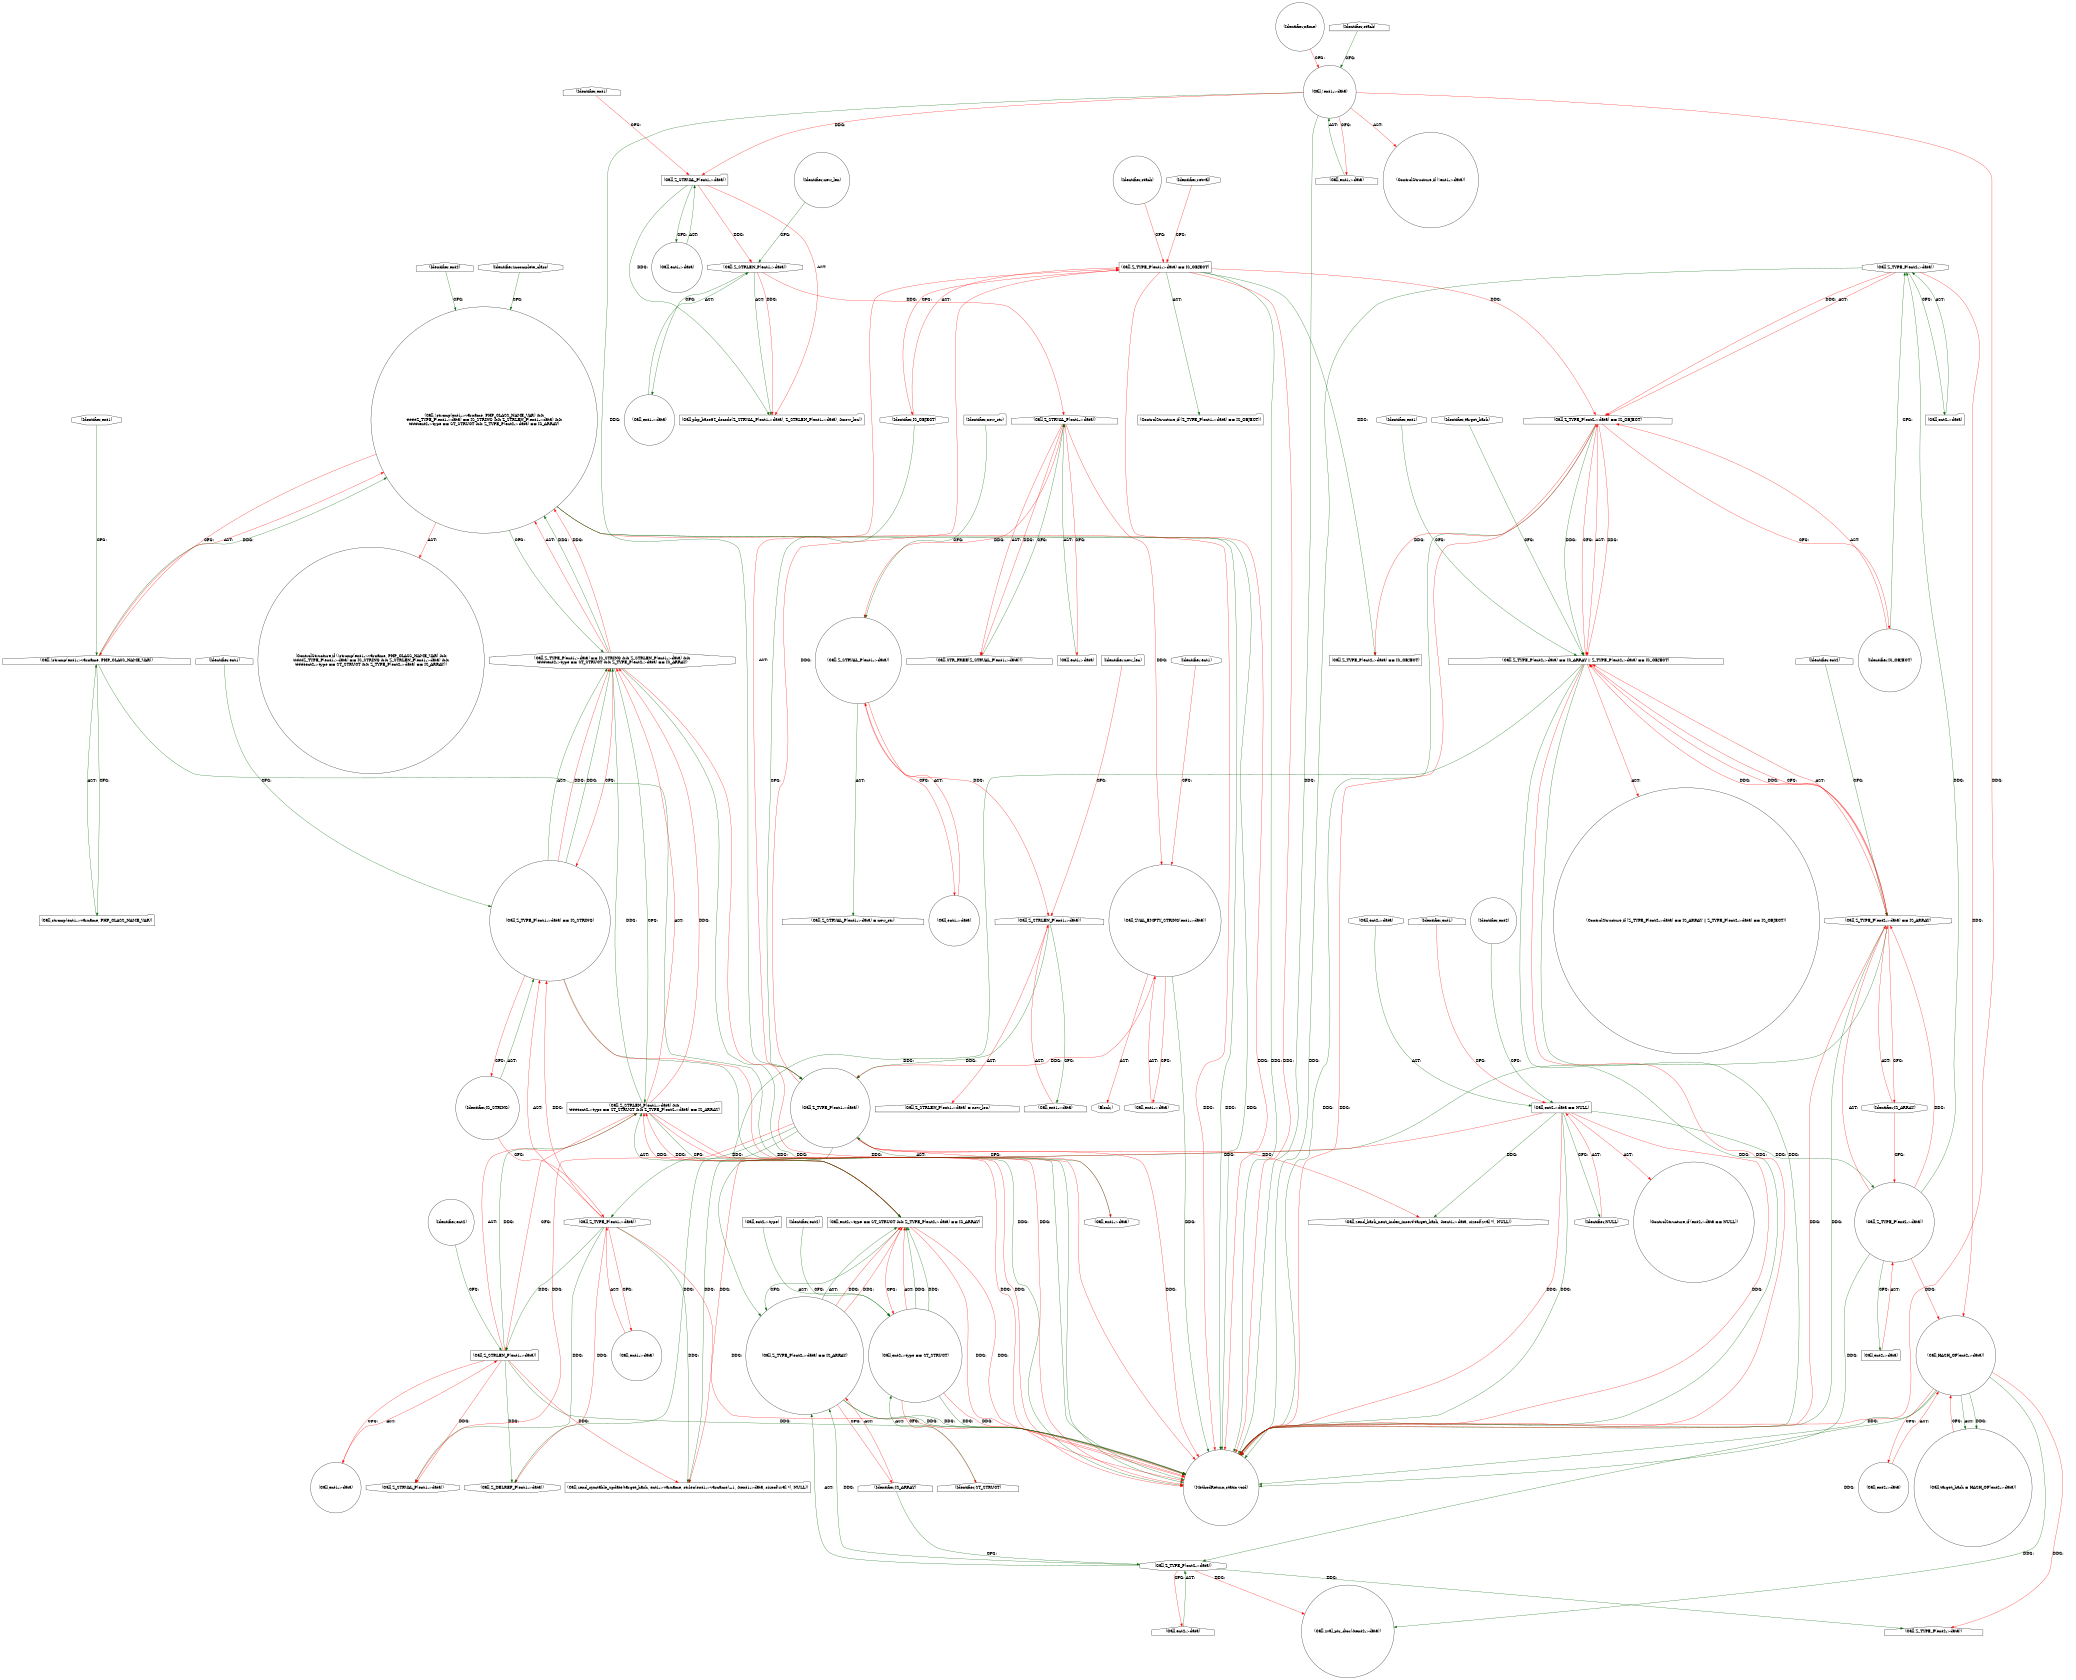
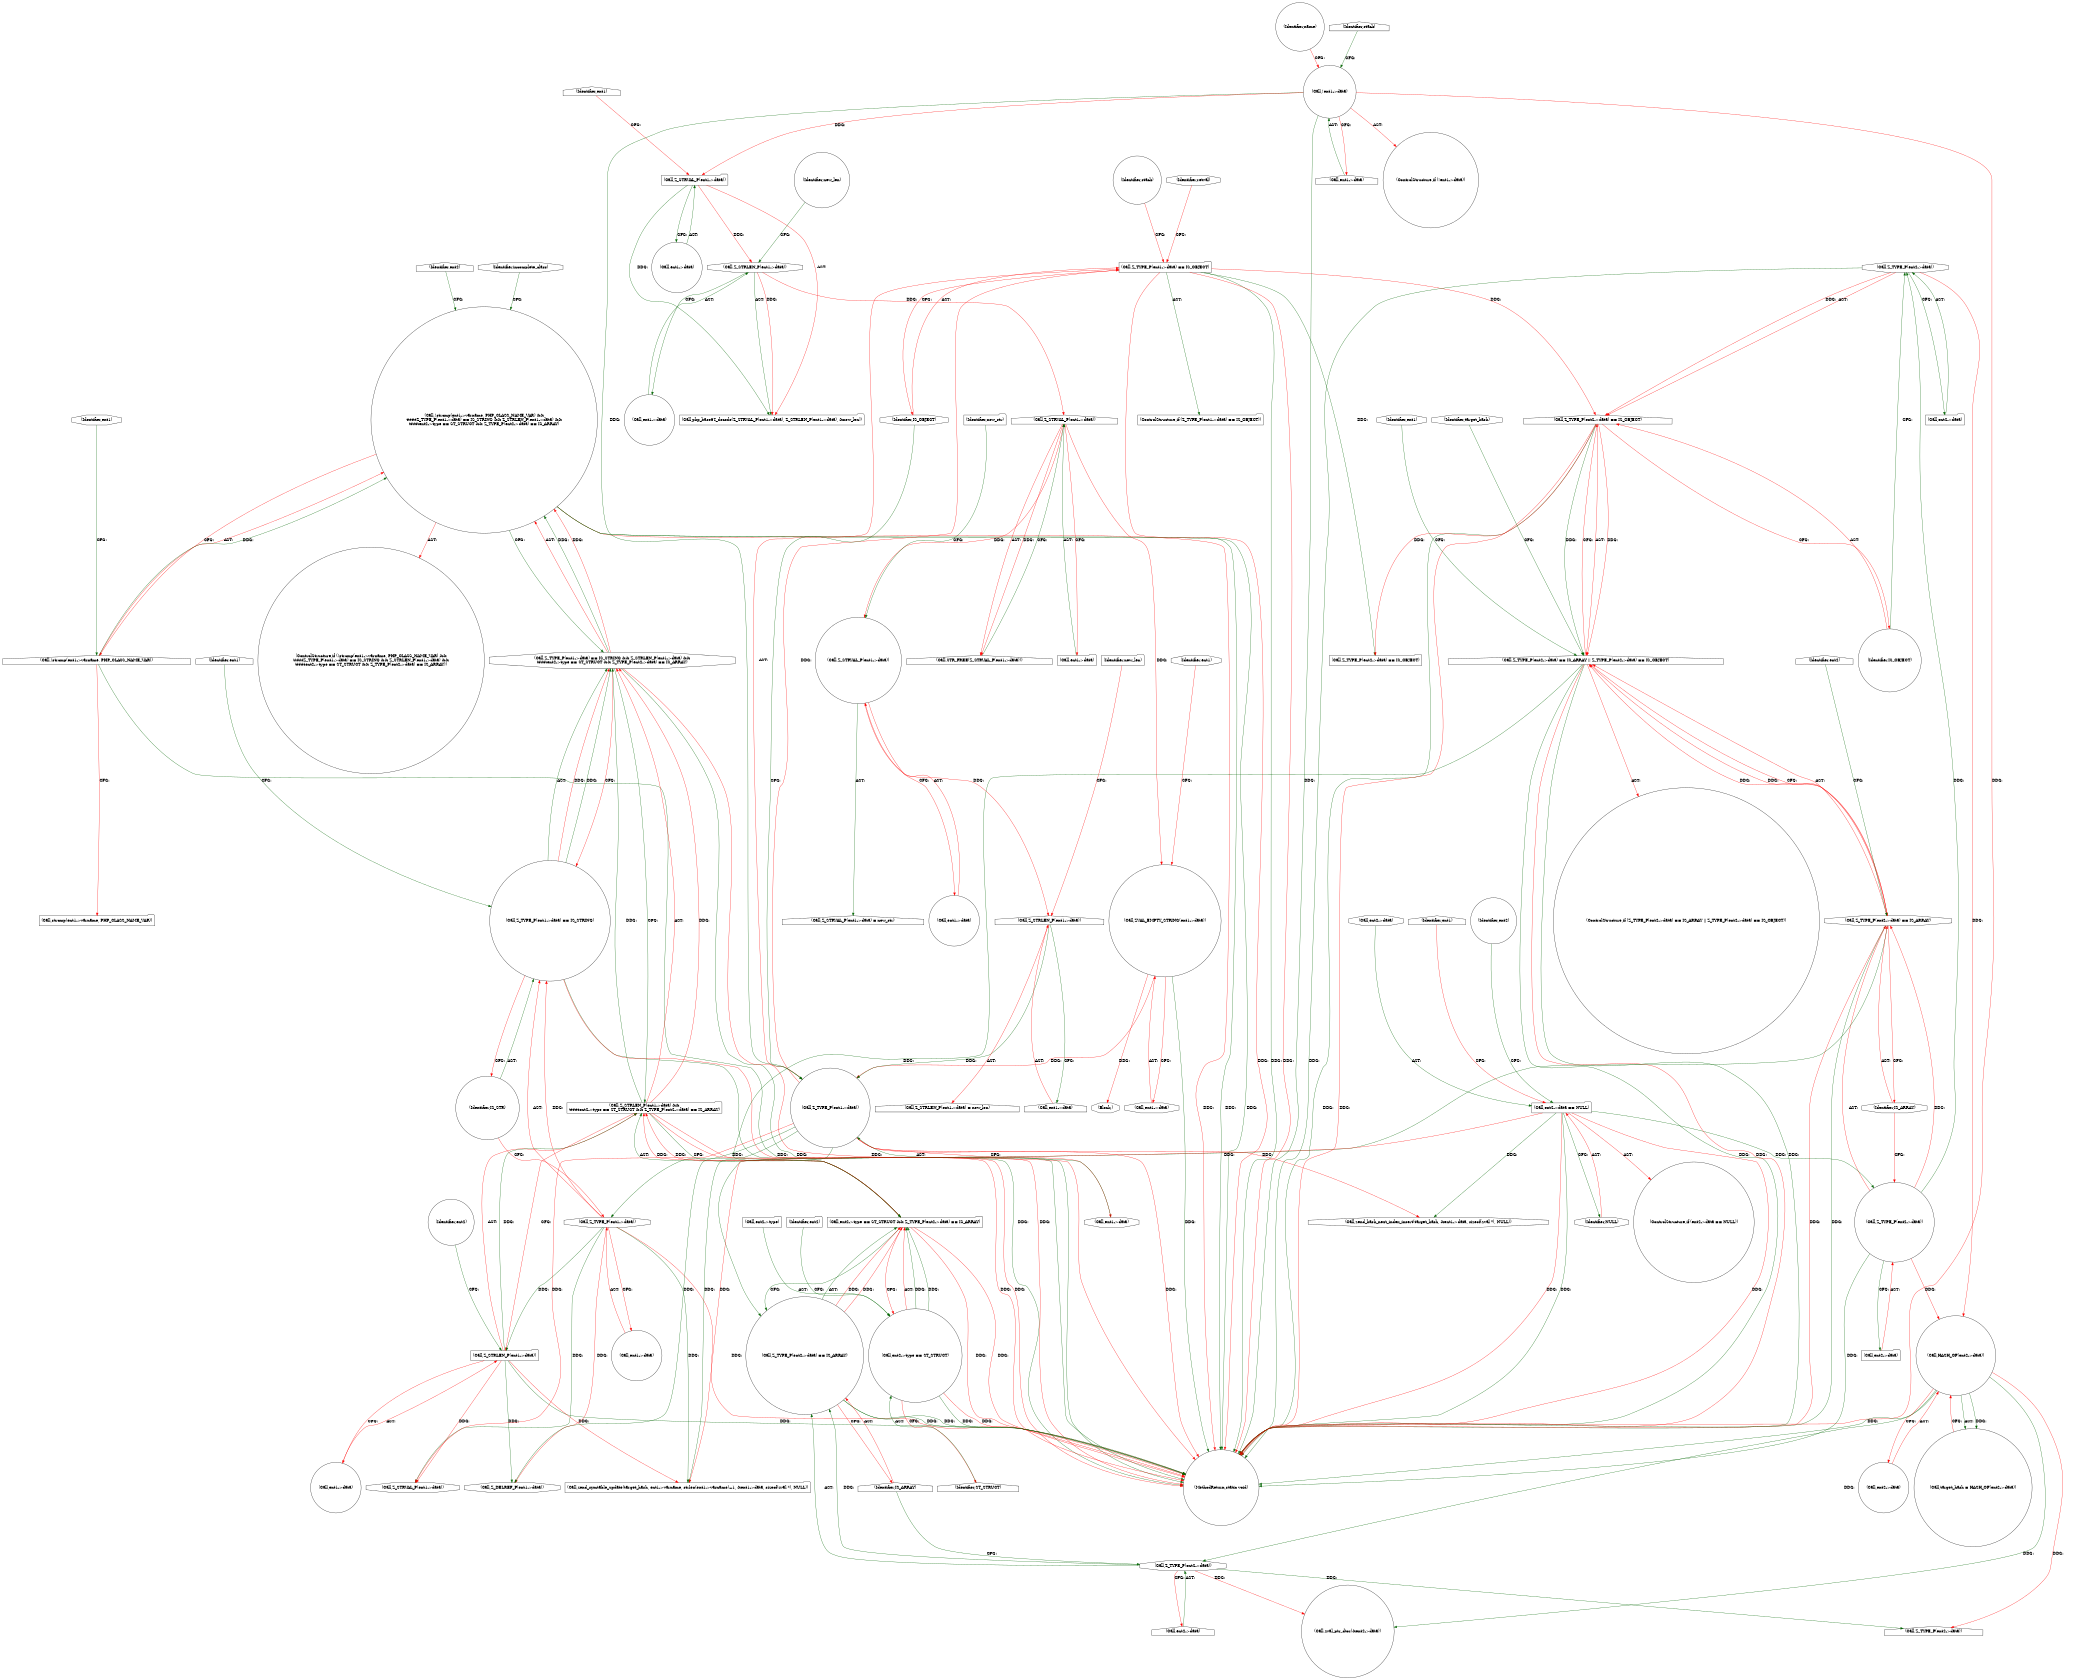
edge "(Call,!strcmp(ent1->varname, PHP_CLASS_NAME_VAR))" -> "(Call,strcmp(ent1->varname, PHP_CLASS_NAME_VAR))": color darkgreen -> red
edge "(Call,strcmp(ent1->varname, PHP_CLASS_NAME_VAR))" -> "(Call,!strcmp(ent1->varname, PHP_CLASS_NAME_VAR))": removed, label "AST:"
edge "(Call,ZVAL_EMPTY_STRING(ent1->data))" -> "(Block,)": label "AST: " -> "DDG: "
node "(Identifier,IS_STRING)": label "(Identifier,IS_STRING)" -> "(Identifier,IS_STR)"
